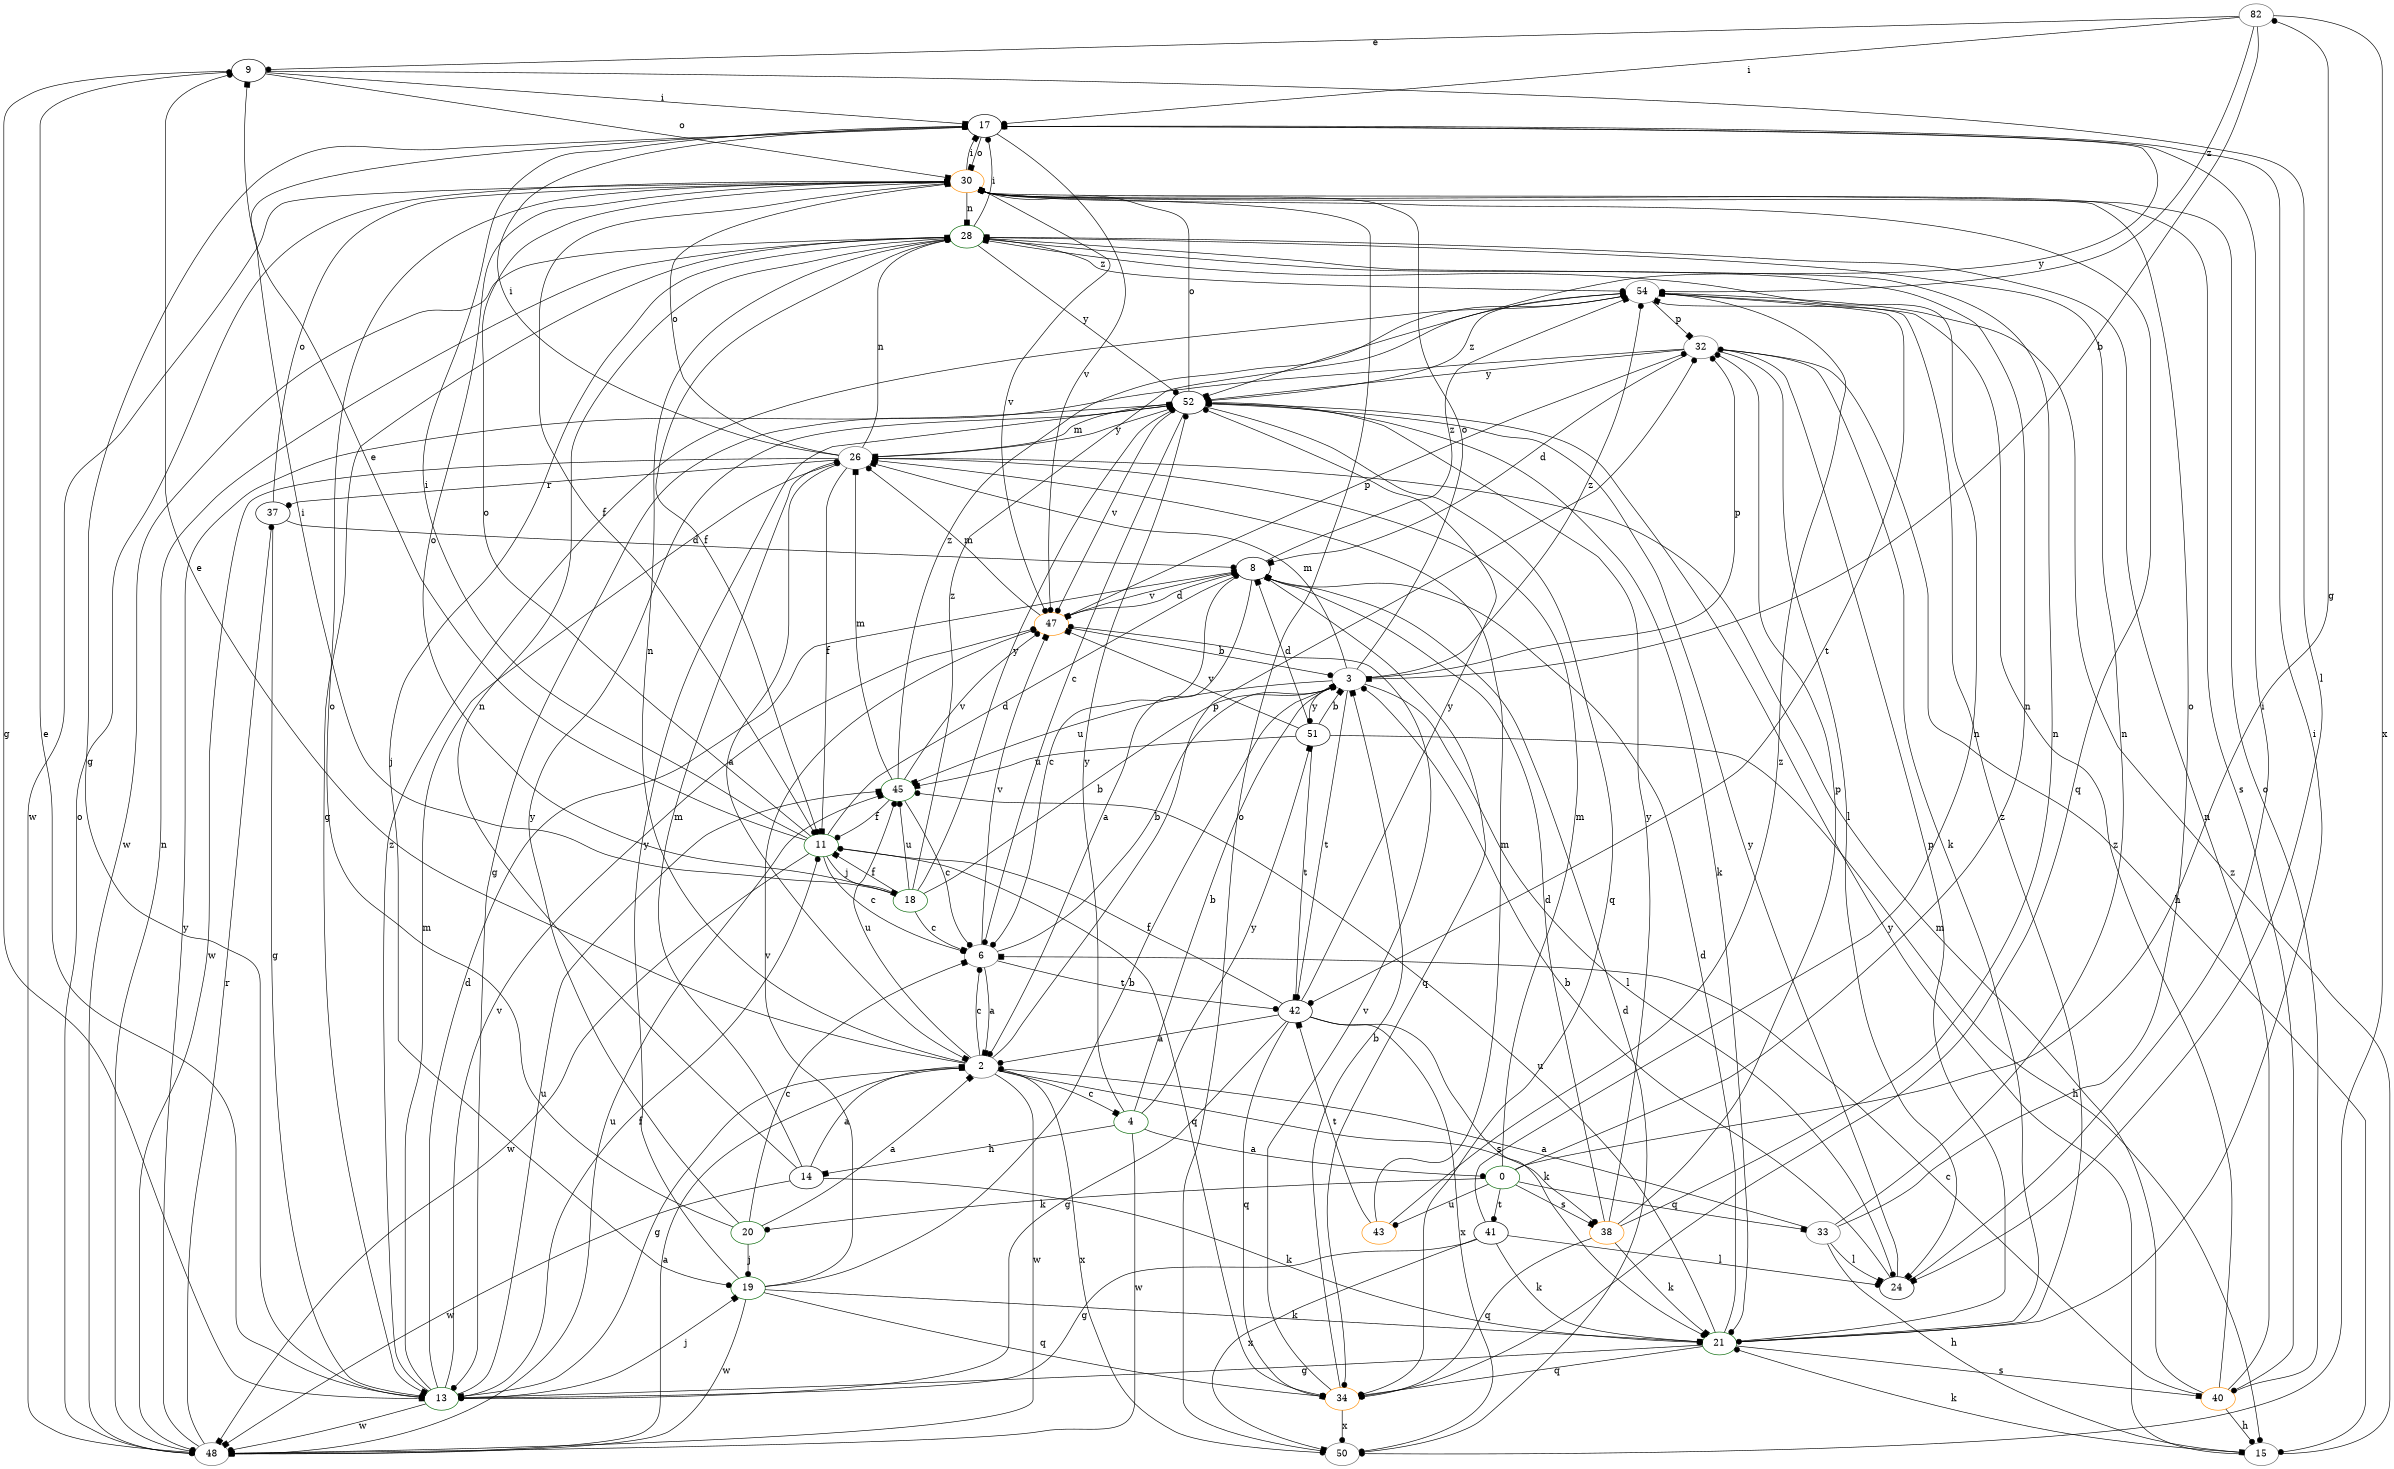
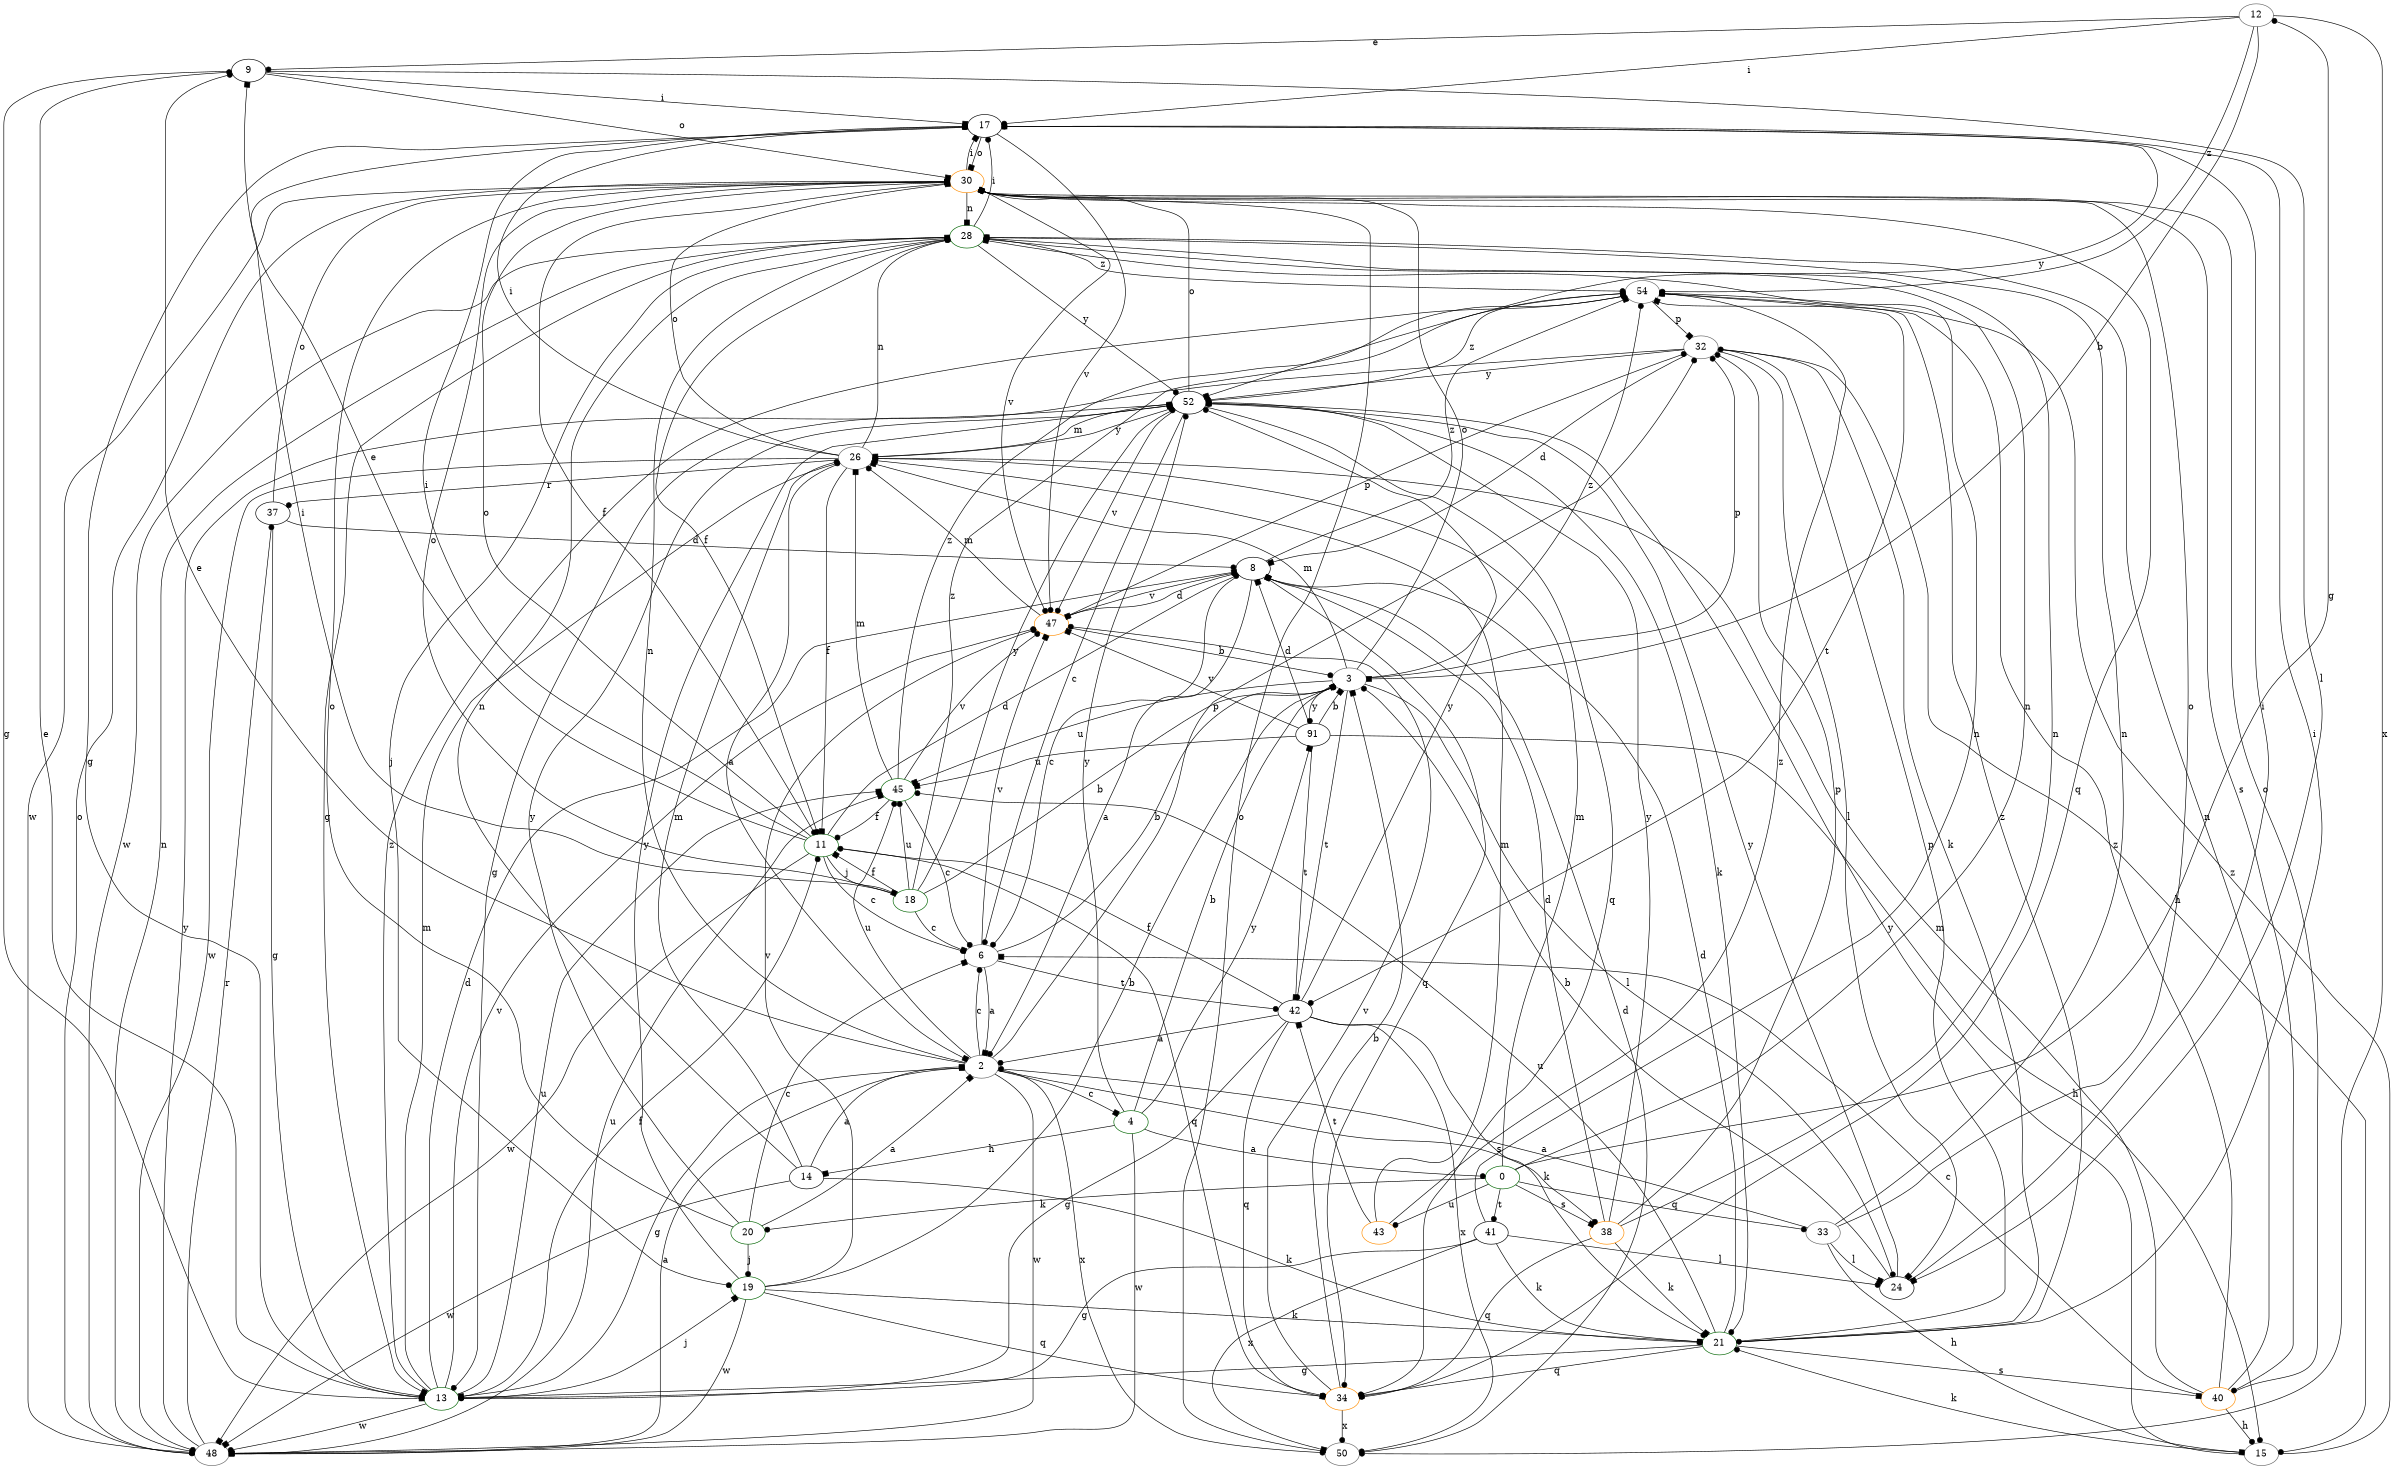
node "82": label "82" -> "12"
node "51": label "51" -> "91"
edge "0" -> "33": arrowhead box -> dot
